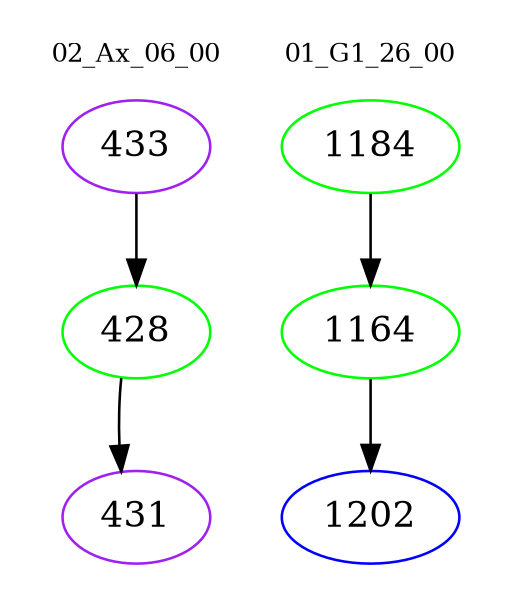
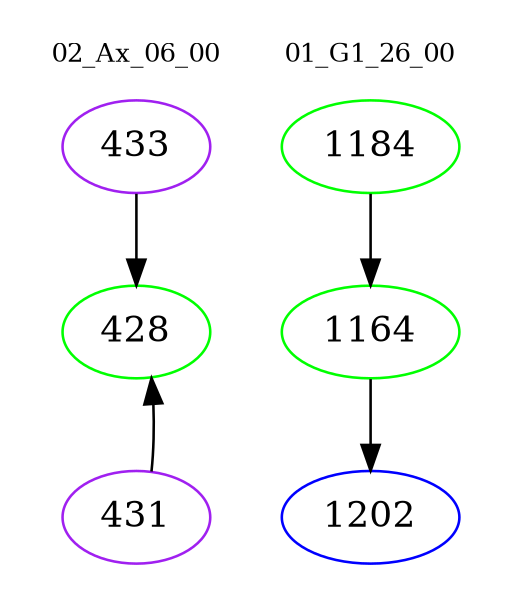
edge "428" -> "431": reversed
